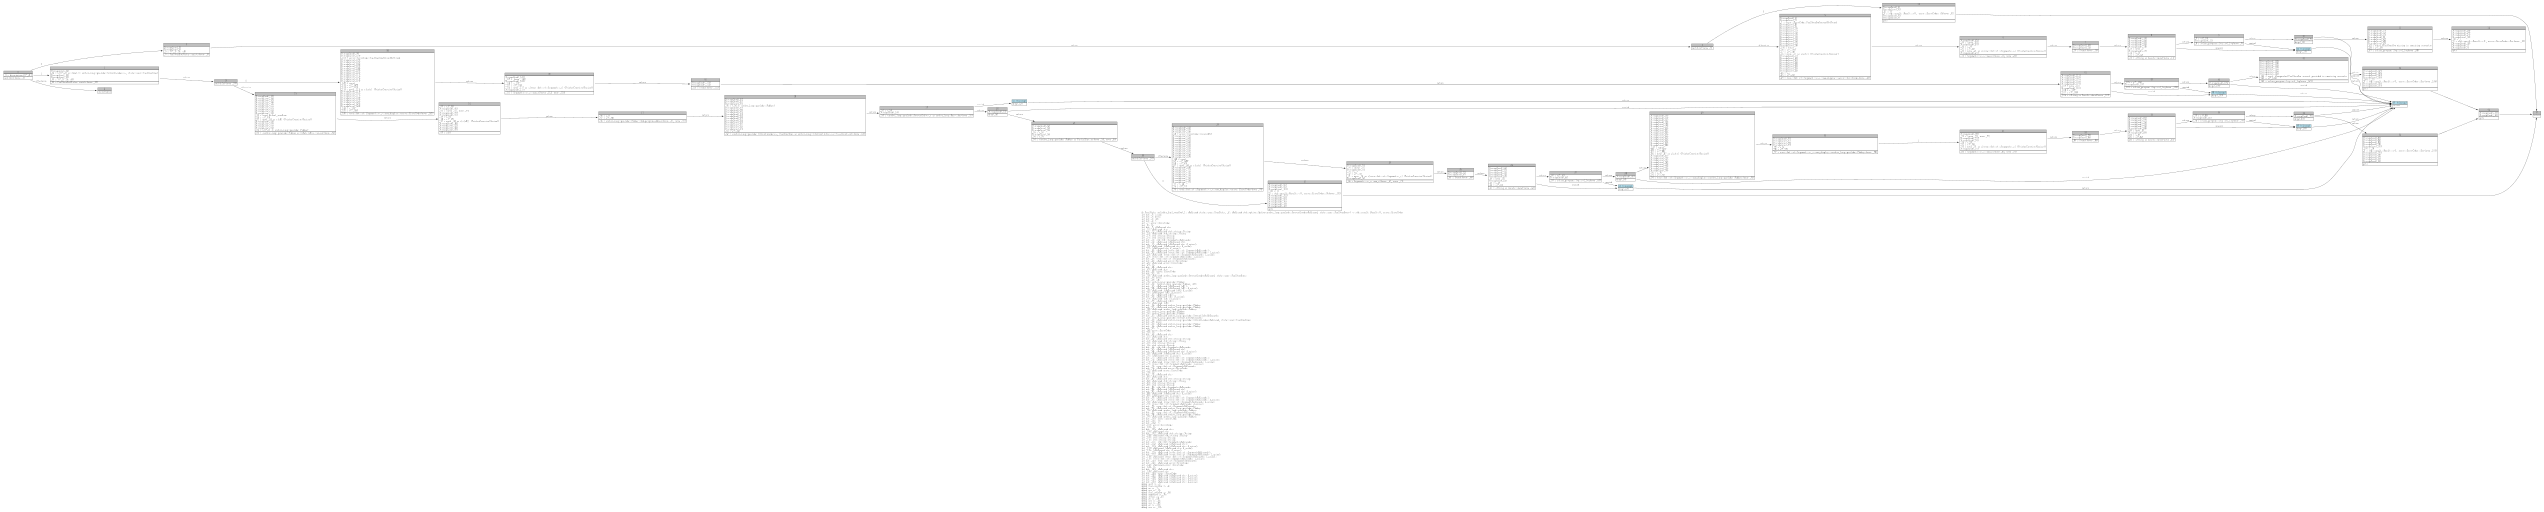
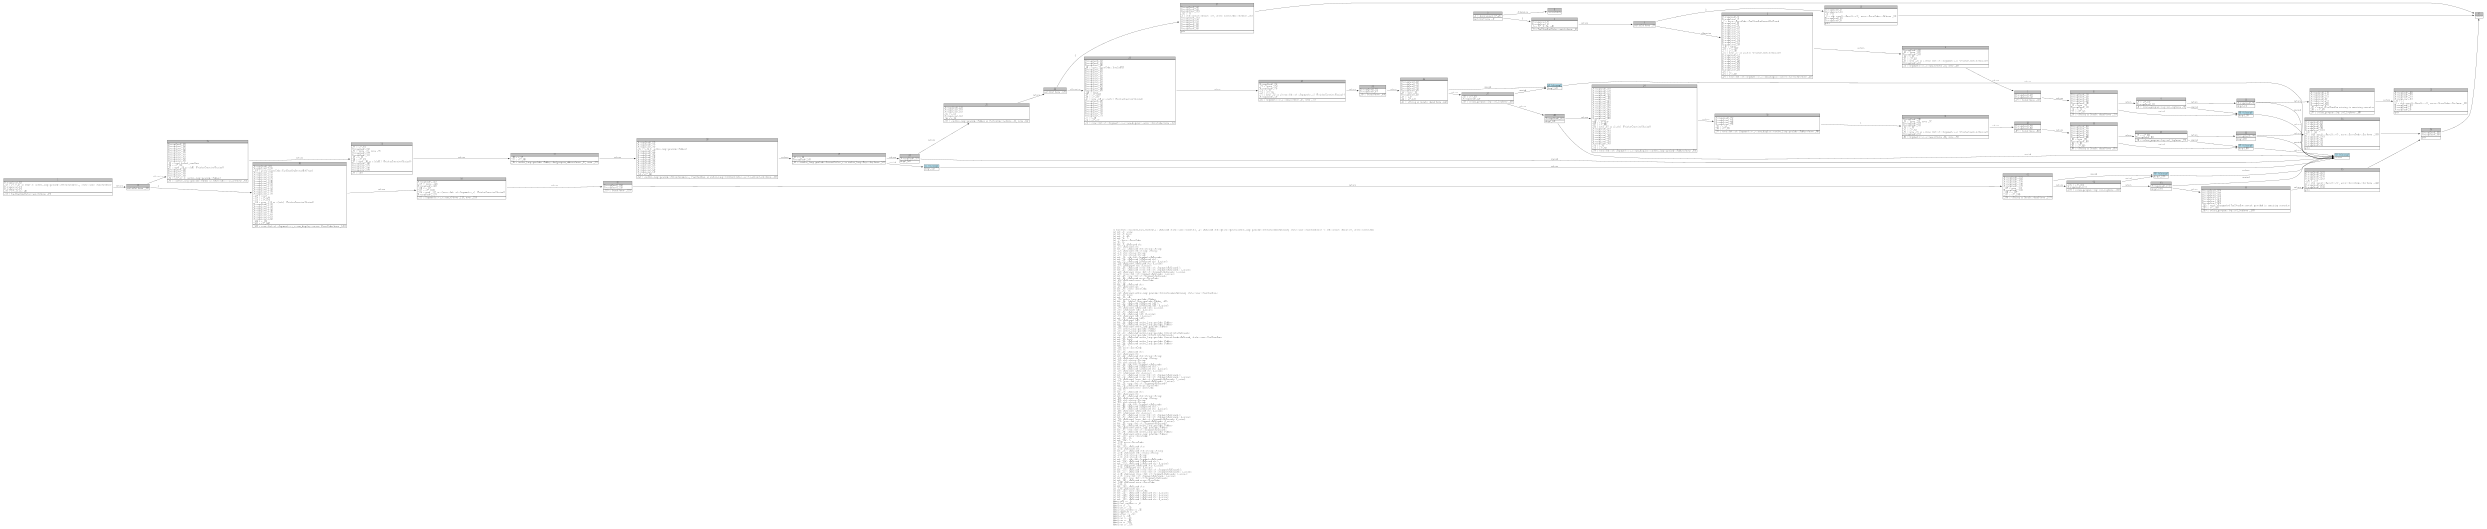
edge "0" -> "1": removed, label "1"
